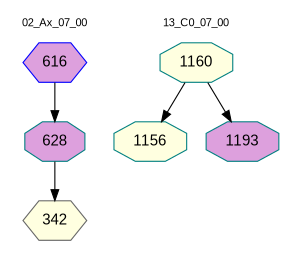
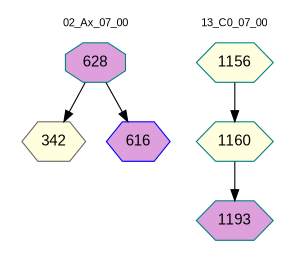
node "1160": shape octagon -> hexagon
edge "616" -> "628": reversed
edge "1160" -> "1156": reversed
node "1156": shape octagon -> hexagon
node "1193": shape octagon -> hexagon
